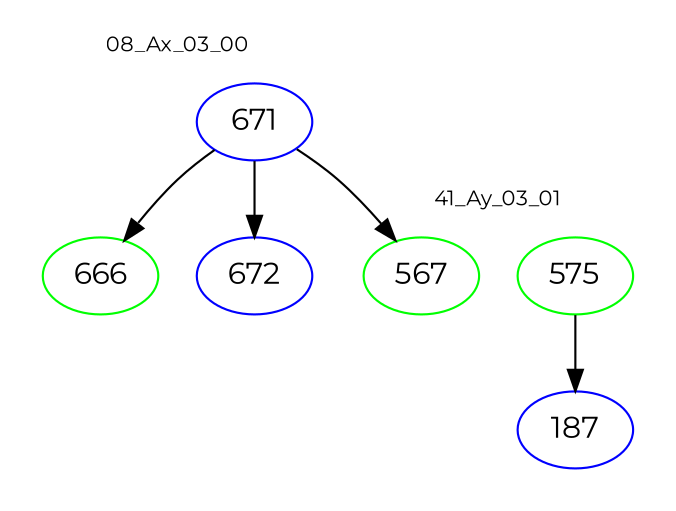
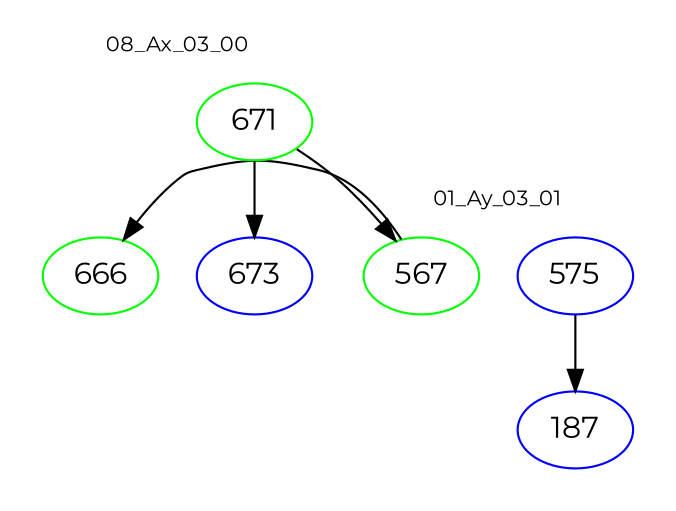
node "671": color blue -> green
edge "671" -> "666": now "567" -> "666"
cluster "41_Ay_03_01": label "41_Ay_03_01" -> "01_Ay_03_01"
node "672": label "672" -> "673"
node "575": color green -> blue
